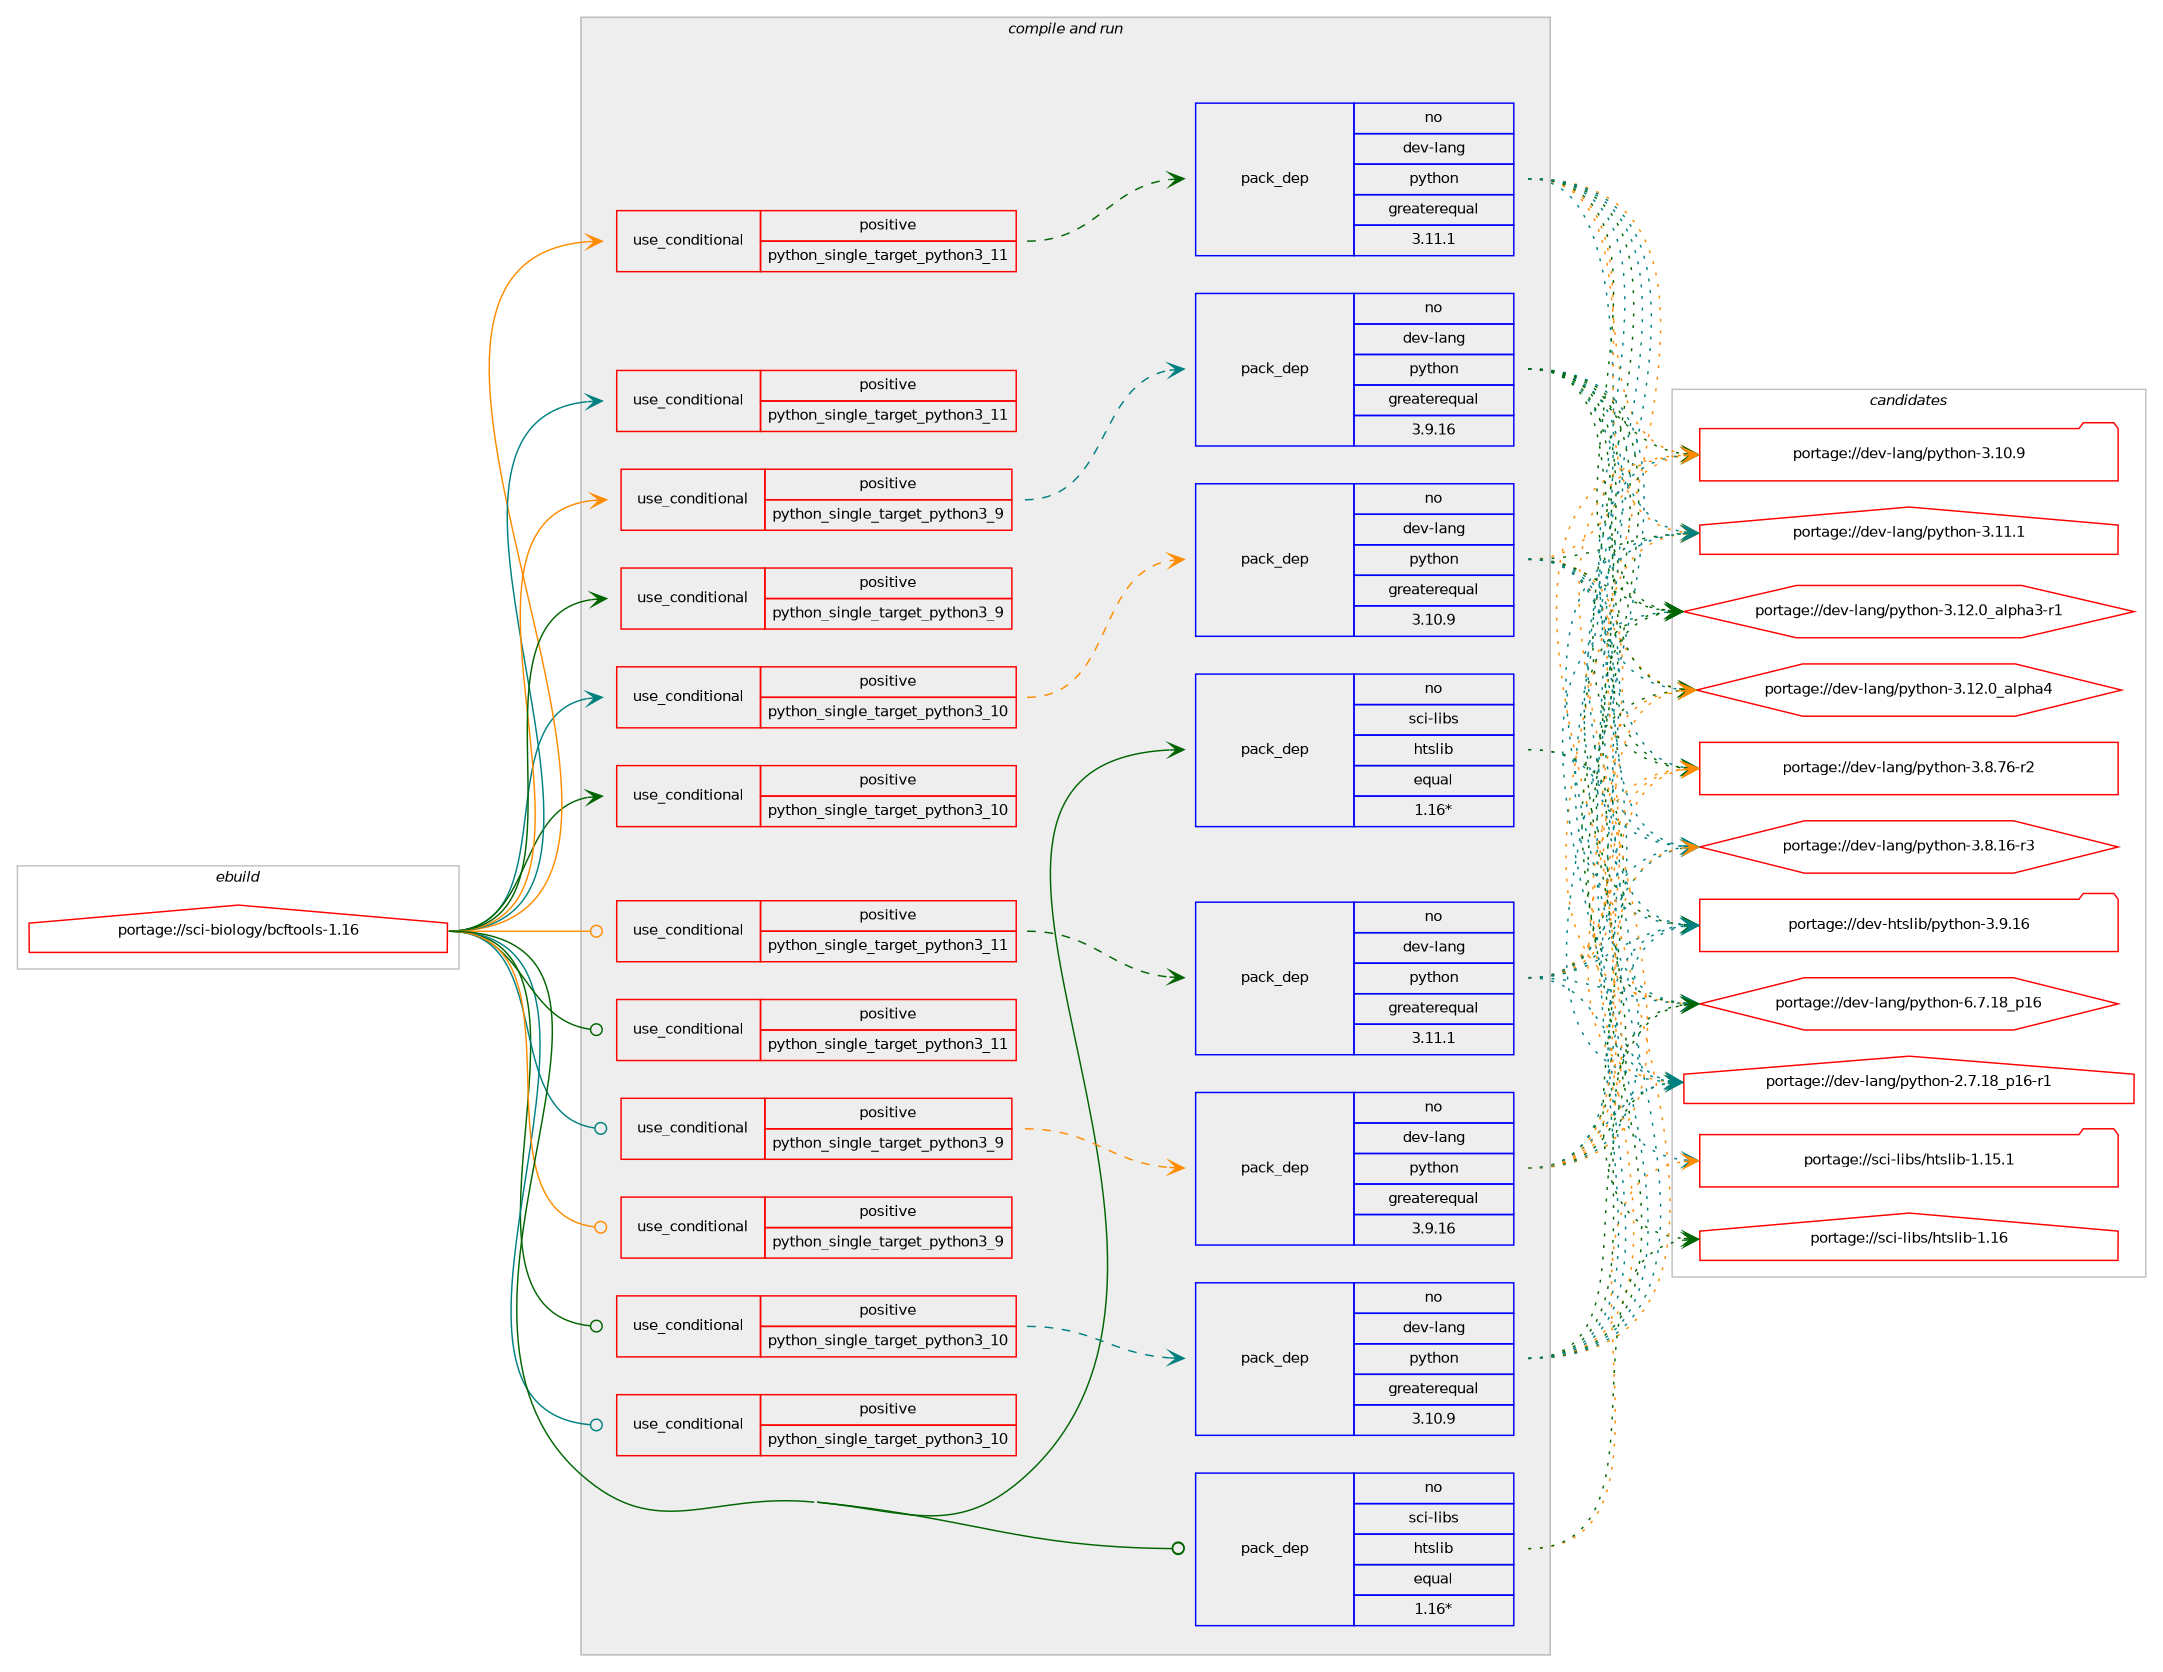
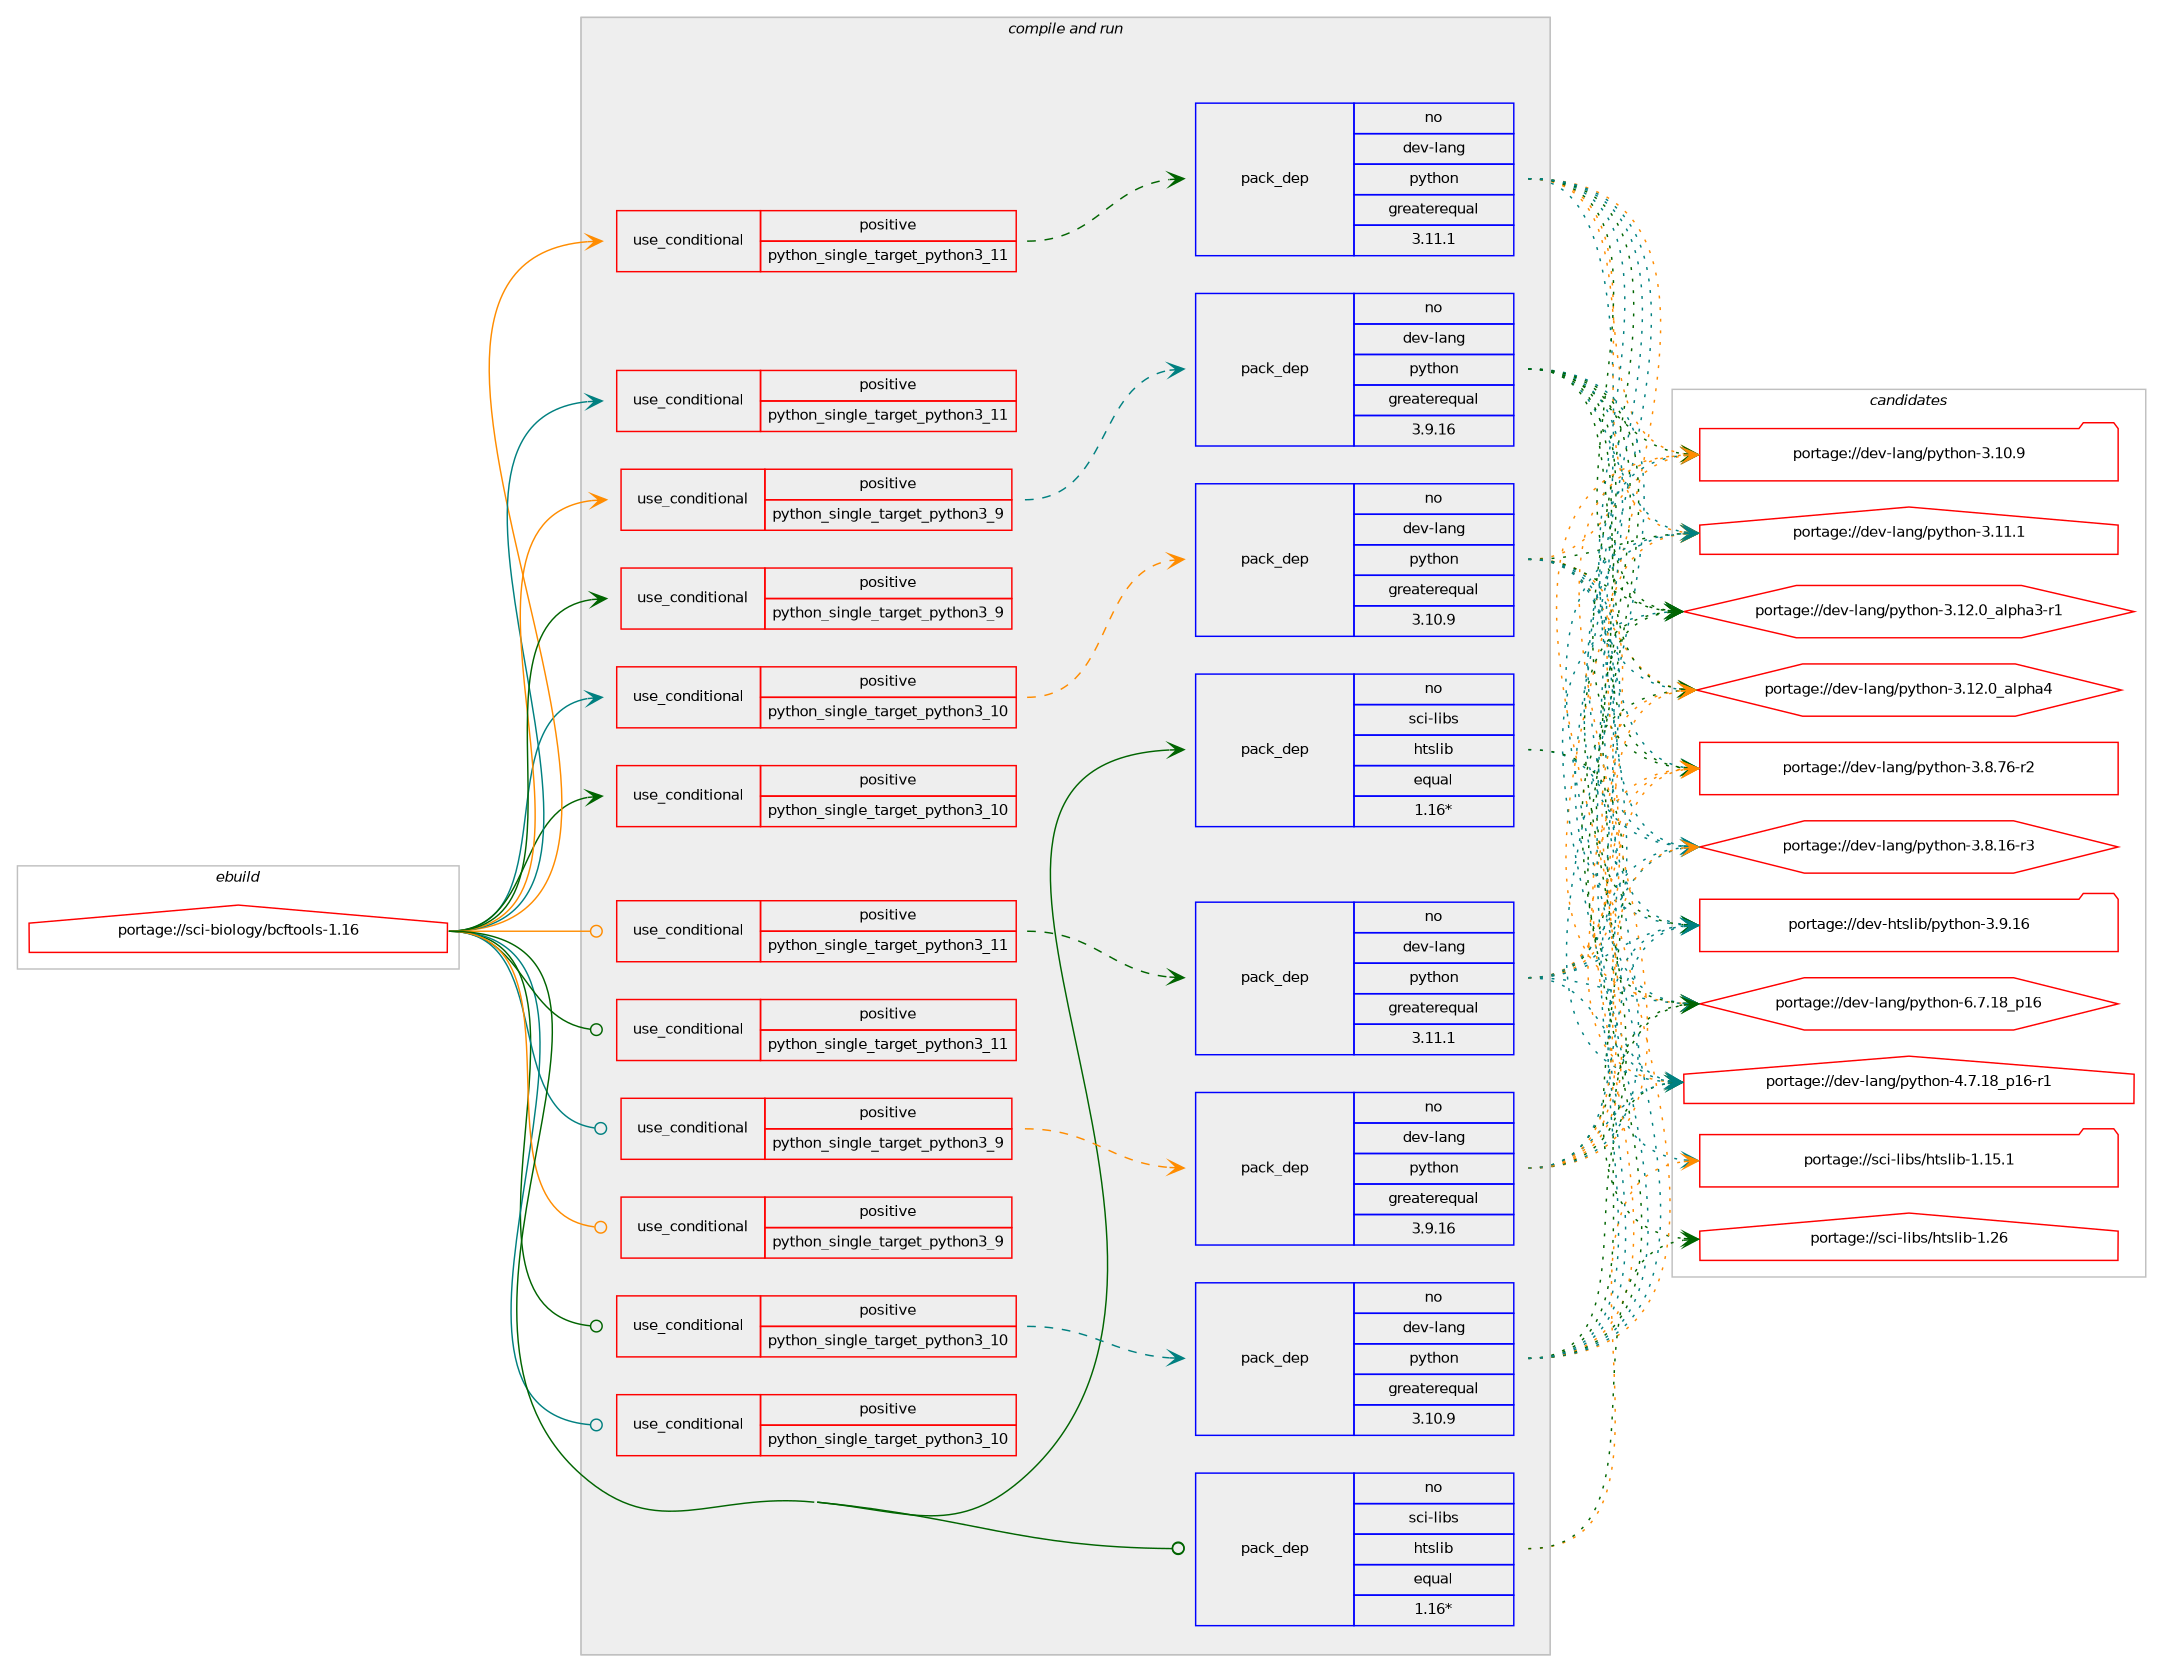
node "portage://dev-lang/python-2.7.18_p16-r1": label "portage://dev-lang/python-2.7.18_p16-r1" -> "portage://dev-lang/python-4.7.18_p16-r1"
node "portage://sci-libs/htslib-1.16": label "portage://sci-libs/htslib-1.16" -> "portage://sci-libs/htslib-1.26"
